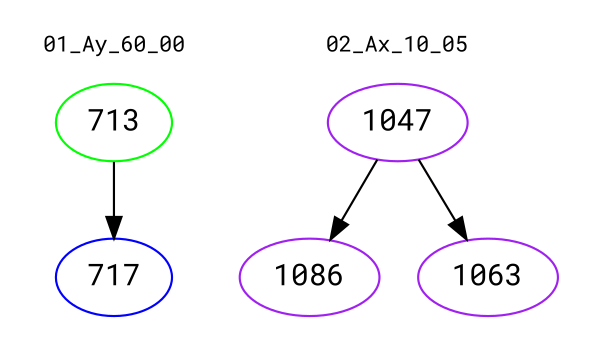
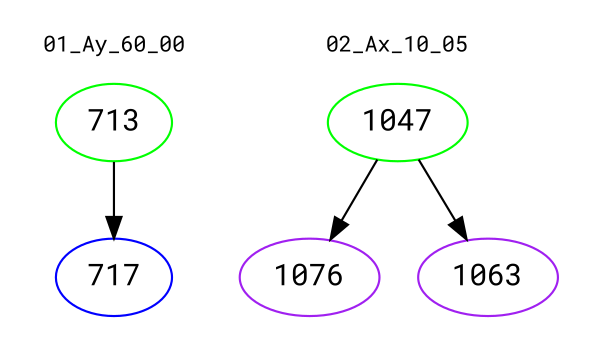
node "1047": color purple -> green
node "1086": label "1086" -> "1076"
